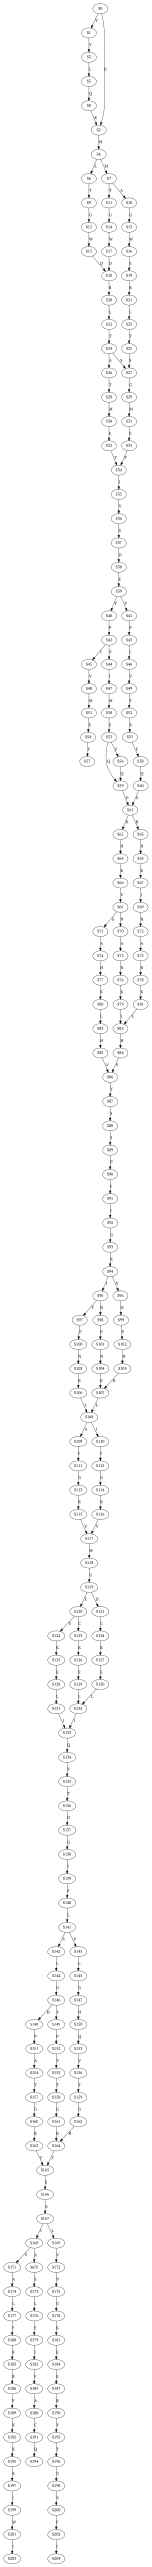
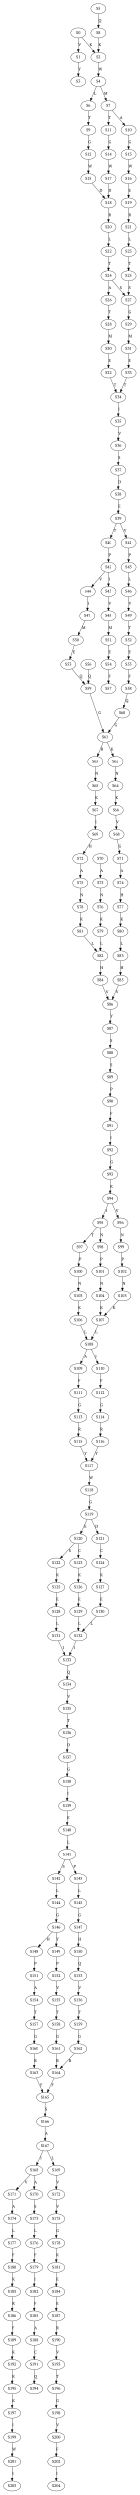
edge "S3" -> "S5": removed, label "L"
edge "S53" -> "S56": removed, label "F"
edge "S68" -> "S70": removed, label "N"
node "S670": label "S670" -> "S170"
